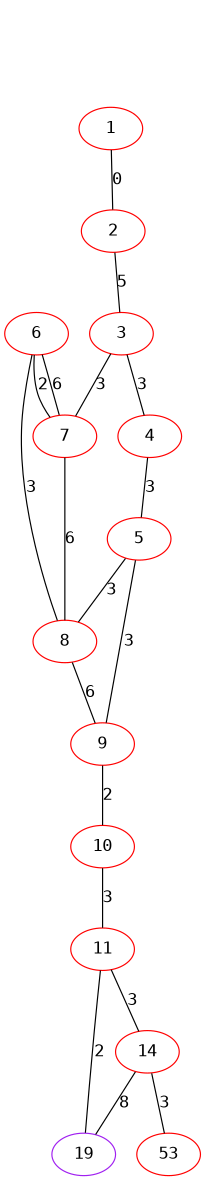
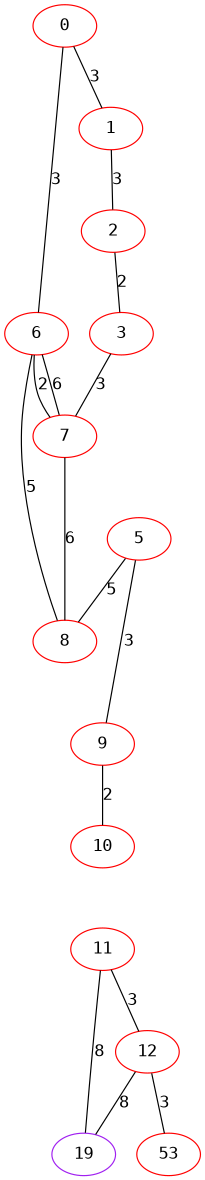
node "0": added
edge "1" -- "2": label "0" -> "3"
edge "2" -- "3": label "5" -> "2"
node "4": removed
edge "6" -- "8": label "3" -> "5"
edge "5" -- "8": label "3" -> "5"
edge "8" -- "9": removed, label "6"
edge "10" -- "11": removed, label "3"
edge "11" -- "19": label "2" -> "8"
node "14": label "14" -> "12"
